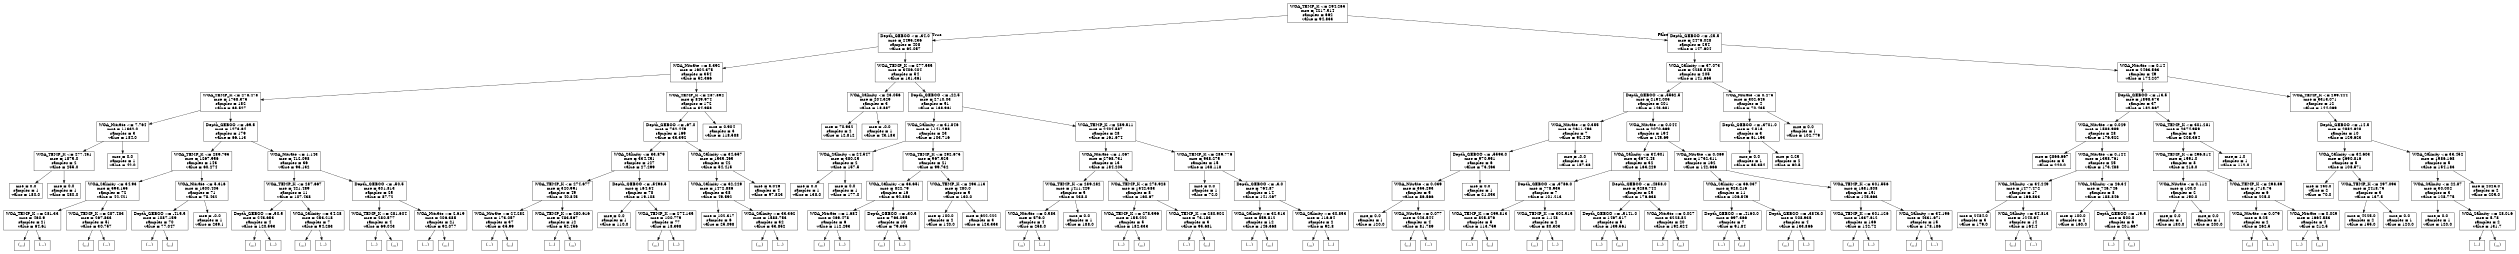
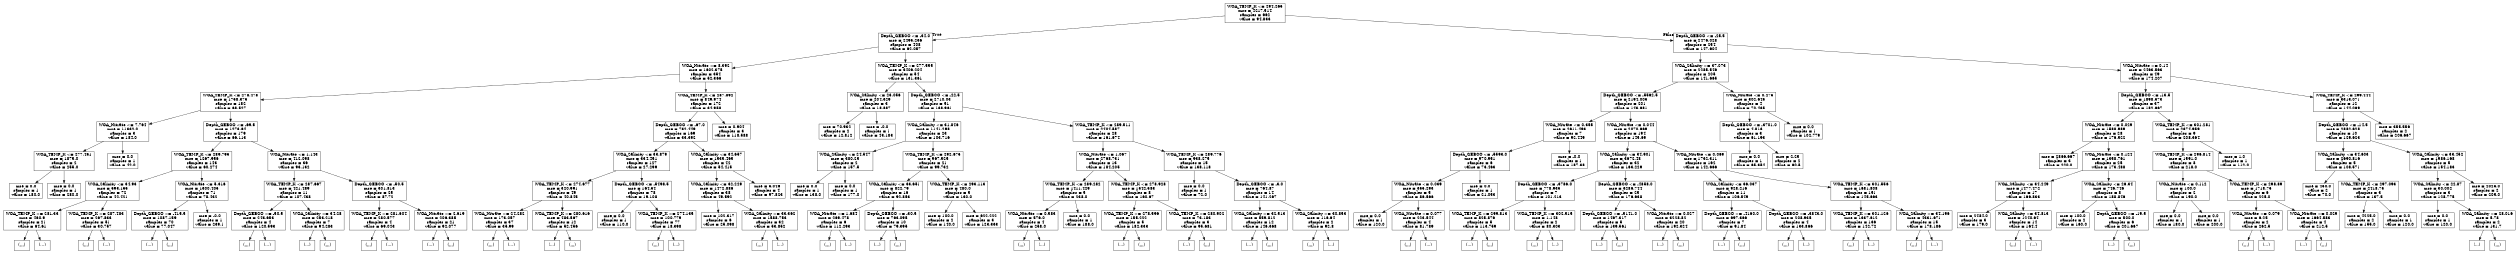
node "mse = 355.556 samples = 2 value = 206.667": added
